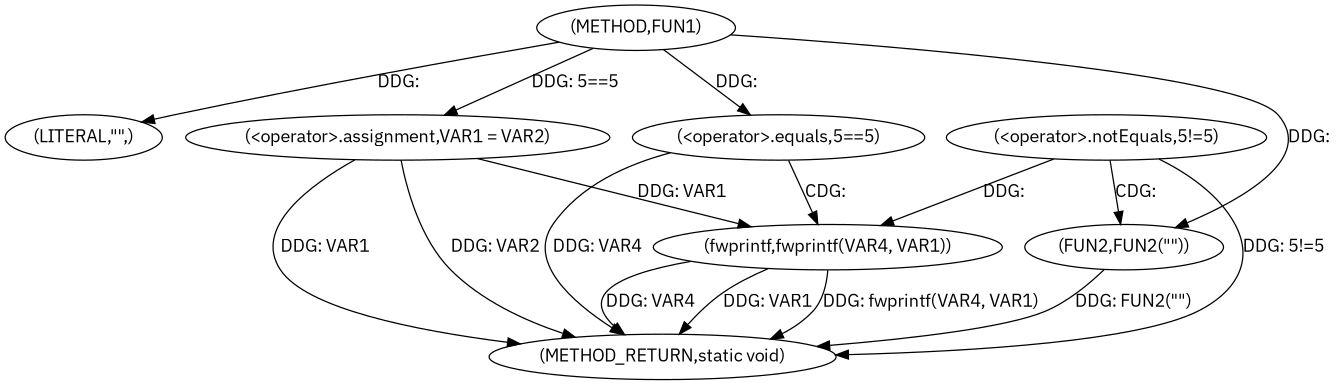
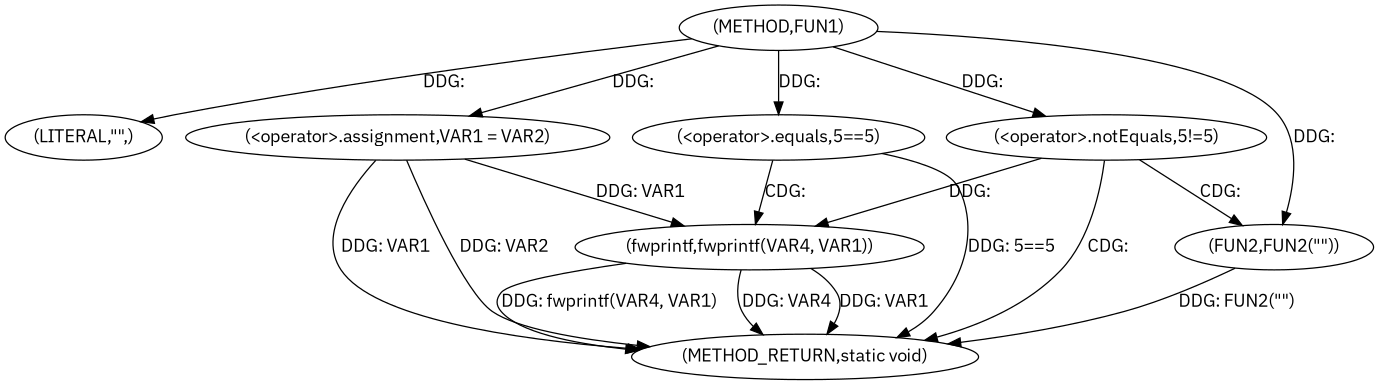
edge "(METHOD,FUN1)" -> "(<operator>.notEquals,5!=5)": added, label "DDG:"
edge "(METHOD,FUN1)" -> "(<operator>.assignment,VAR1 = VAR2)": label "DDG: 5==5" -> "DDG: "
edge "(<operator>.equals,5==5)" -> "(METHOD_RETURN,static void)": label "DDG: VAR4" -> "DDG: 5==5"
edge "(<operator>.notEquals,5!=5)" -> "(METHOD_RETURN,static void)": label "DDG: 5!=5" -> "CDG: "
